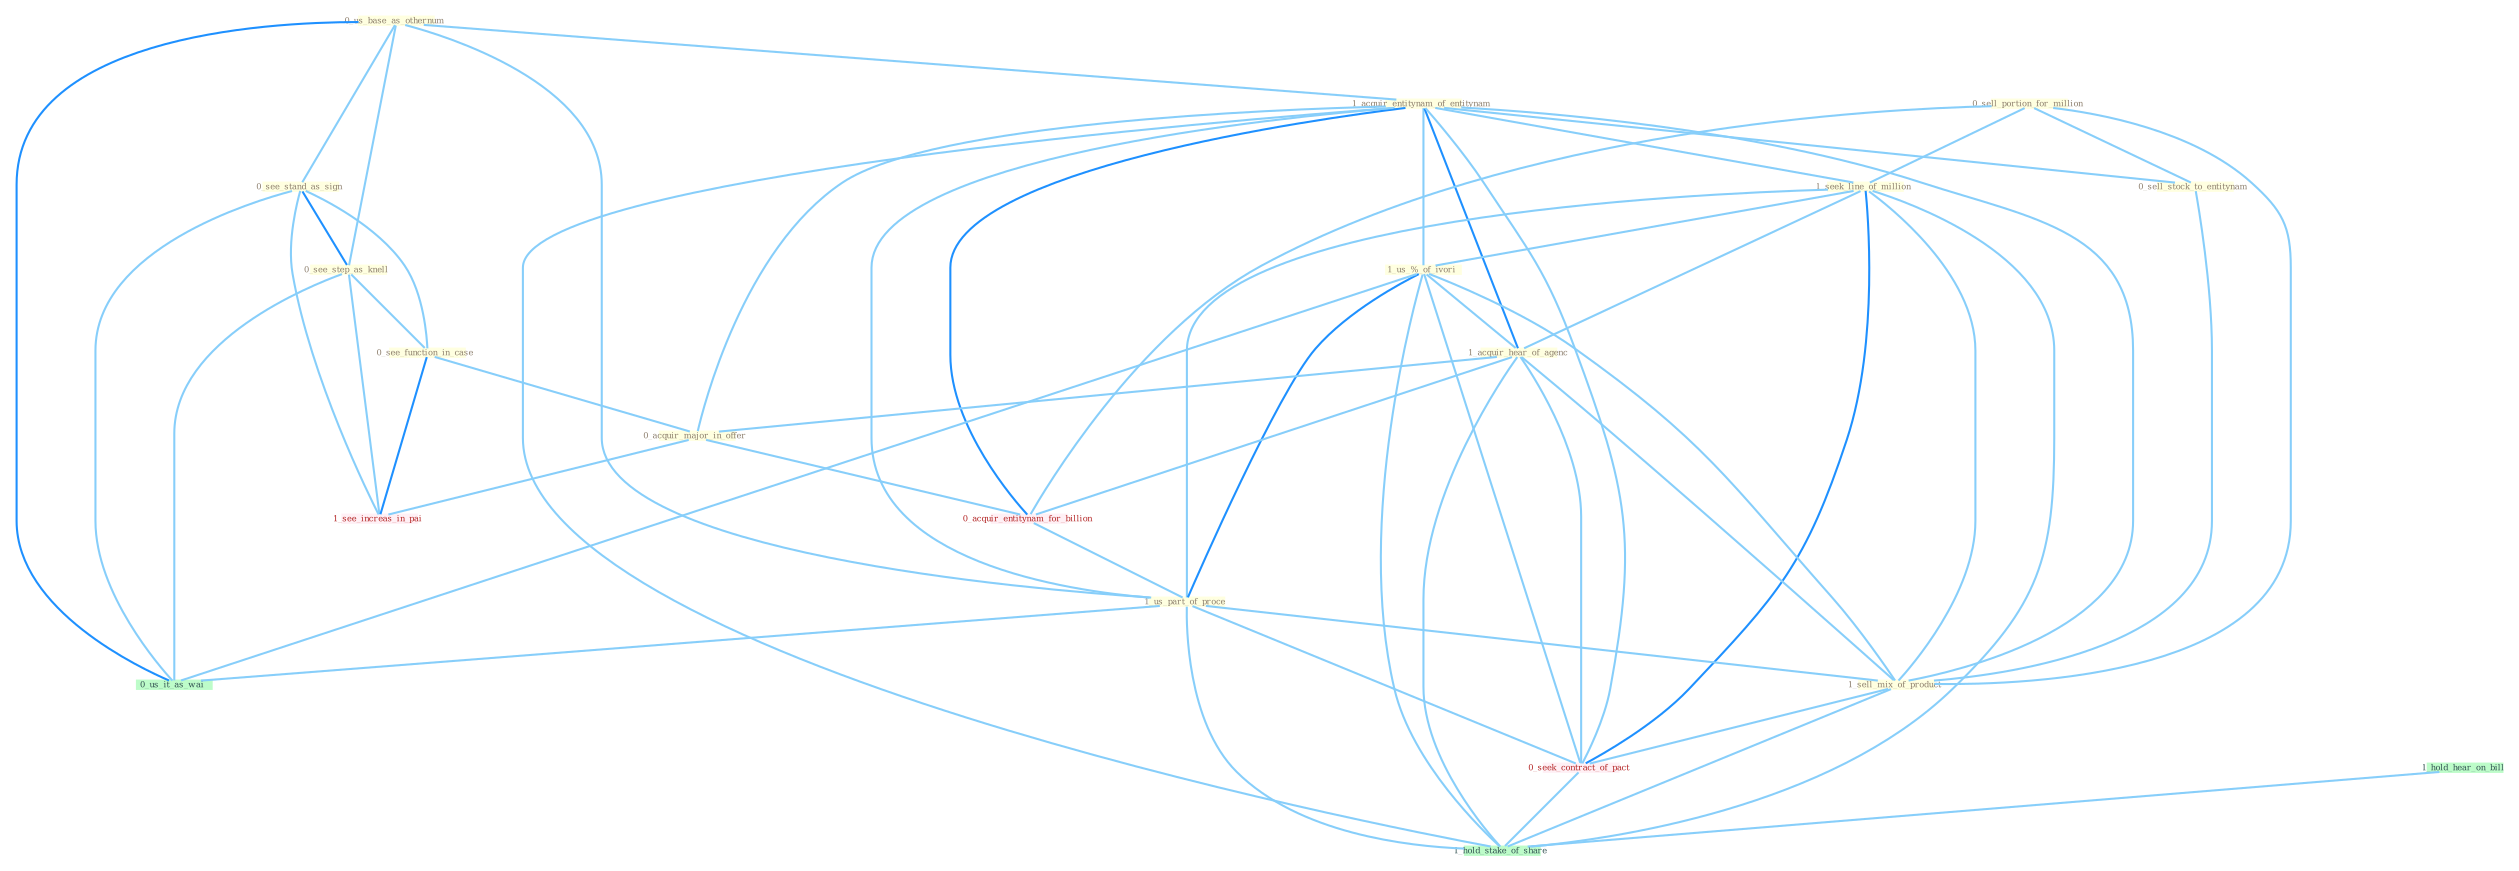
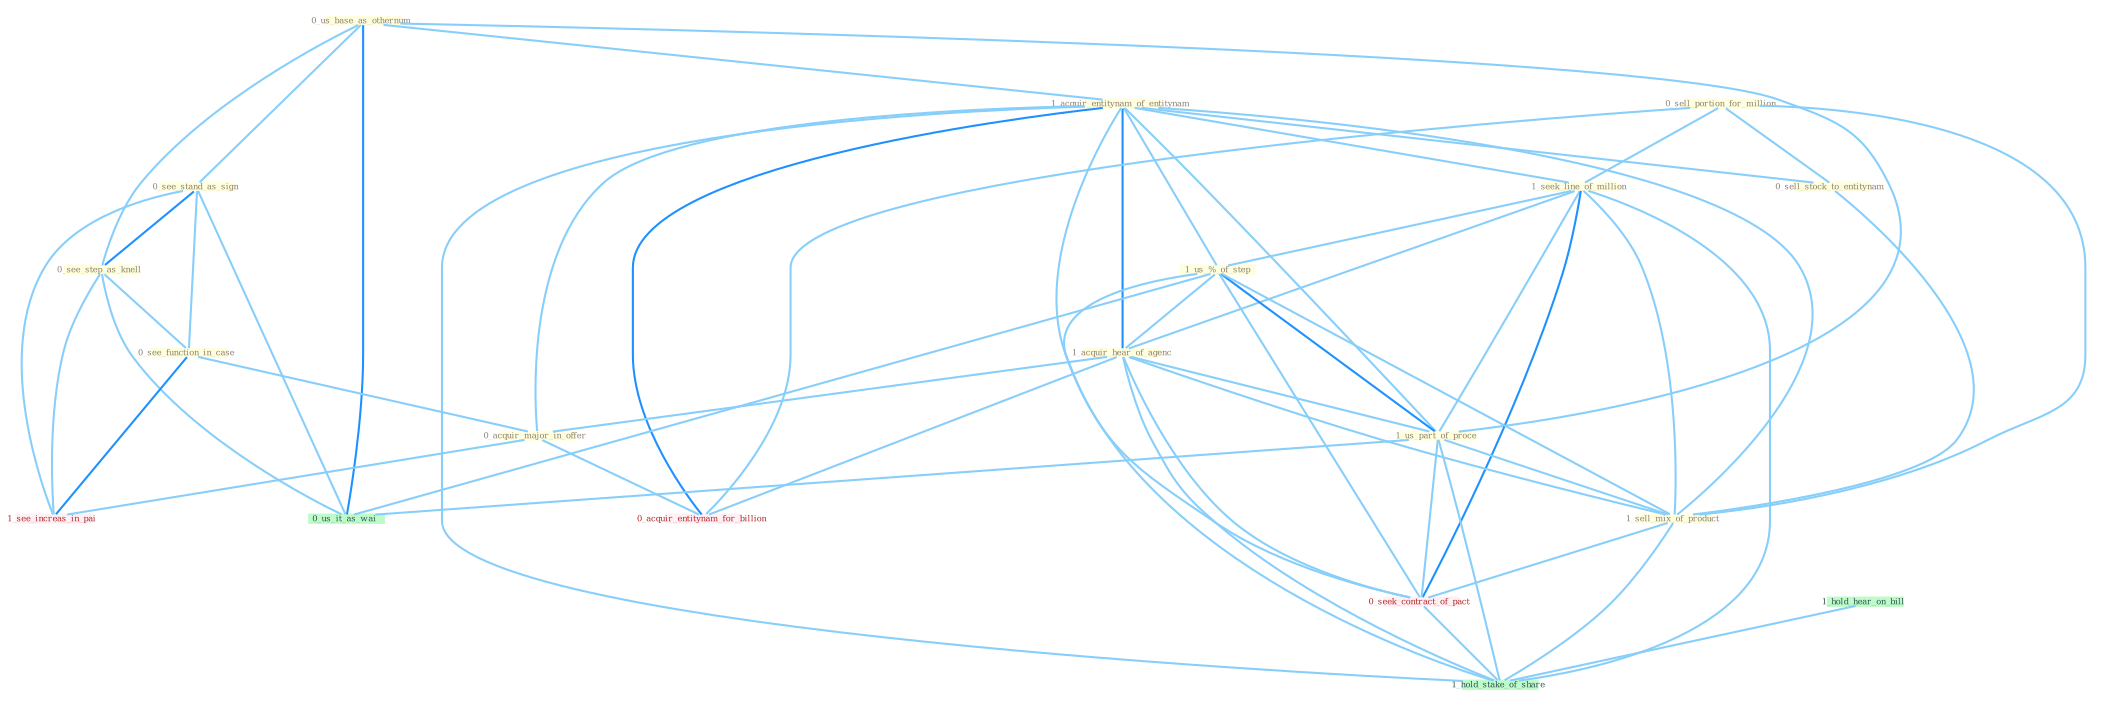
node "1_us_%_of_ivori": label "1_us_%_of_ivori" -> "1_us_%_of_step"
edge "0_acquir_entitynam_for_billion" -- "1_us_part_of_proce": now "1_acquir_hear_of_agenc" -- "1_us_part_of_proce"
